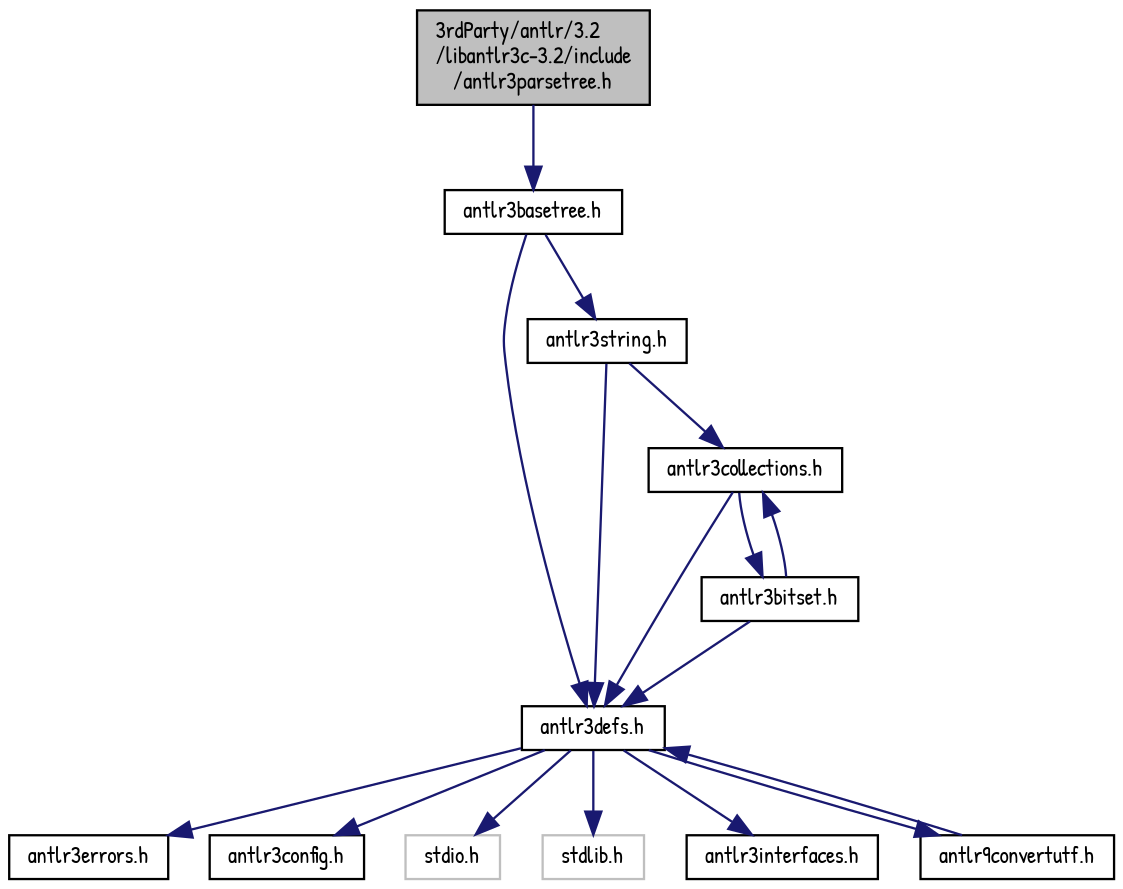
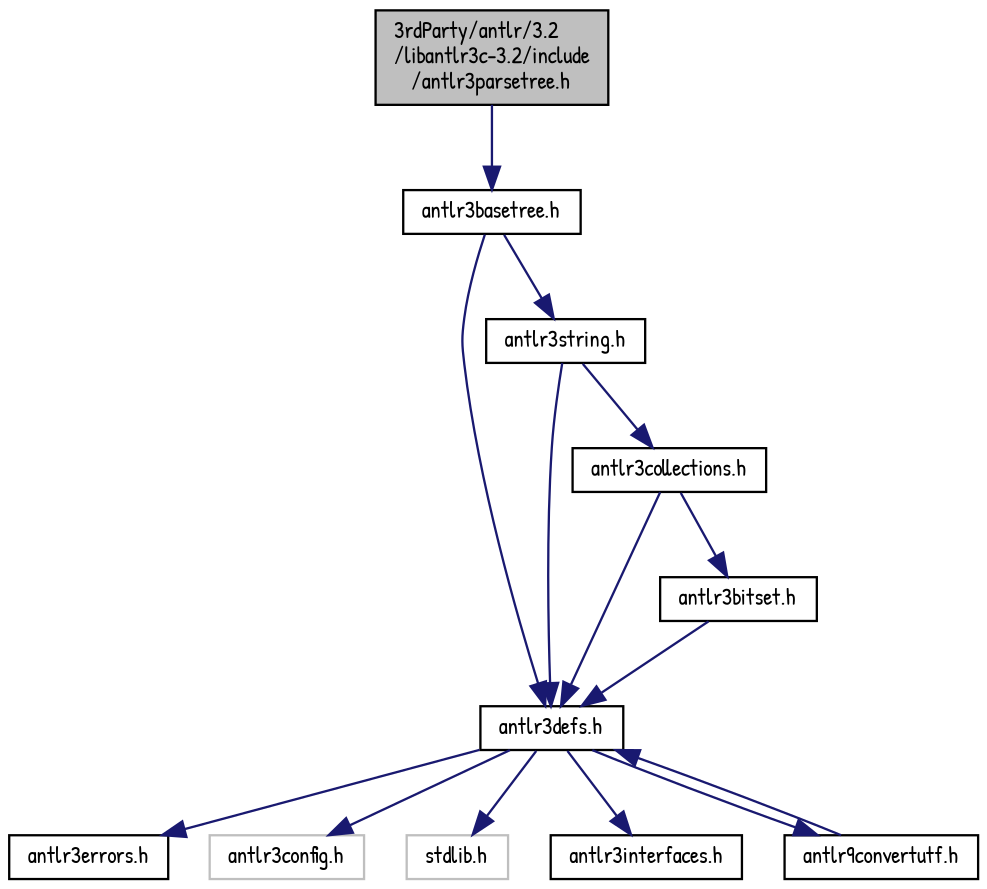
edge "antlr3bitset.h" -> "antlr3collections.h": removed
node "antlr3config.h": color black -> grey75
node "stdio.h": removed
